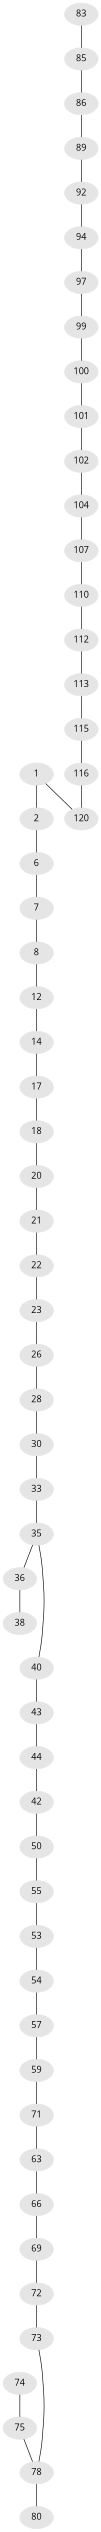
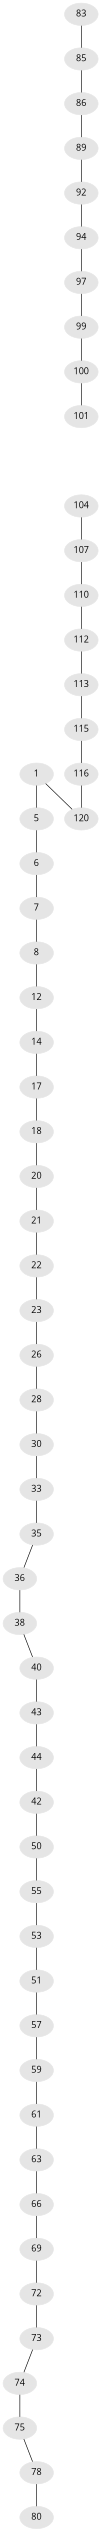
node "102": removed
node "2": label "2" -> "5"
edge "35" -- "40": now "38" -- "40"
node "54": label "54" -> "51"
node "71": label "71" -> "61"
edge "73" -- "78": now "73" -- "74"
